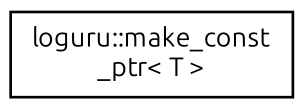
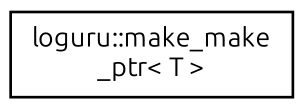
node "loguru::make_const _ptr< T >": label "loguru::make_const _ptr< T >" -> "loguru::make_make _ptr< T >"
